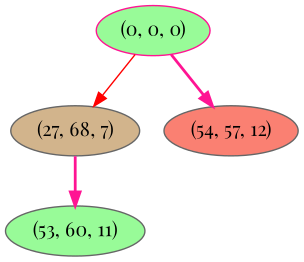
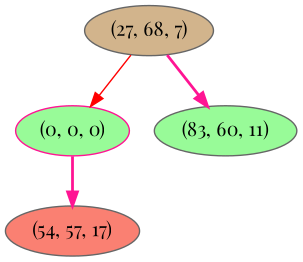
edge "(0, 0, 0)" -> "(27, 68, 7)": reversed
node "(54, 57, 12)": label "(54, 57, 12)" -> "(54, 57, 17)"
node "(53, 60, 11)": label "(53, 60, 11)" -> "(83, 60, 11)"
